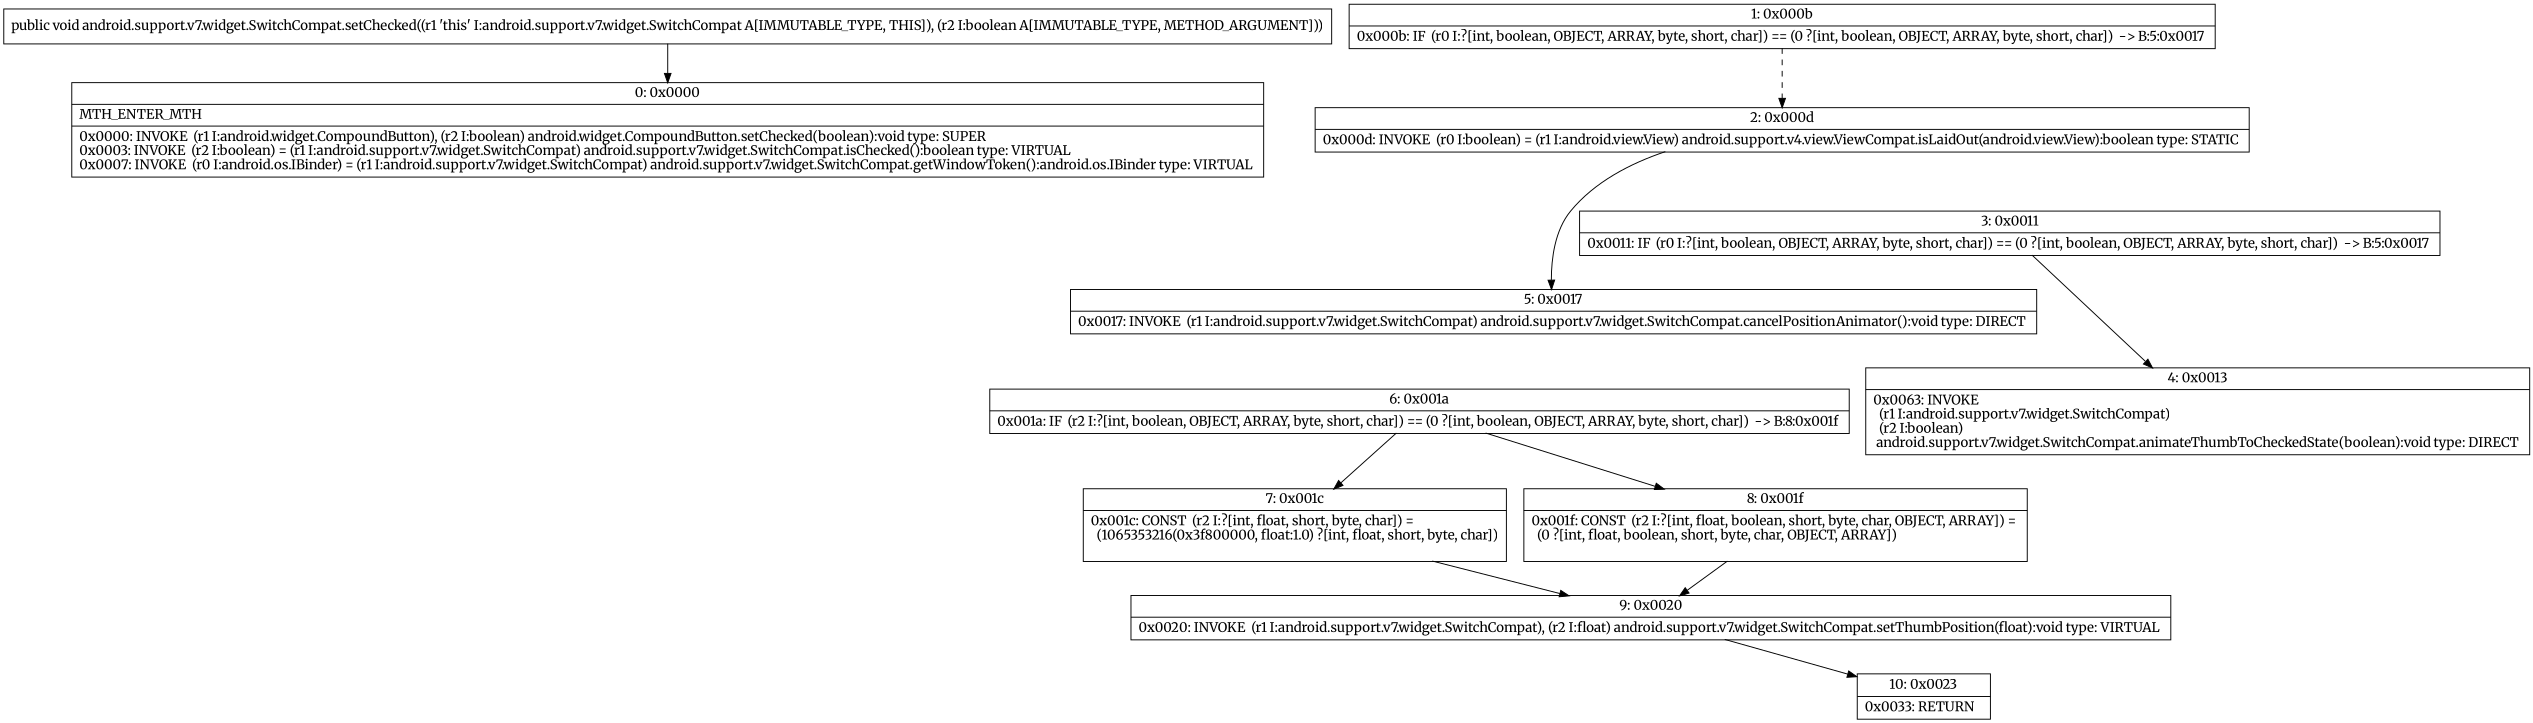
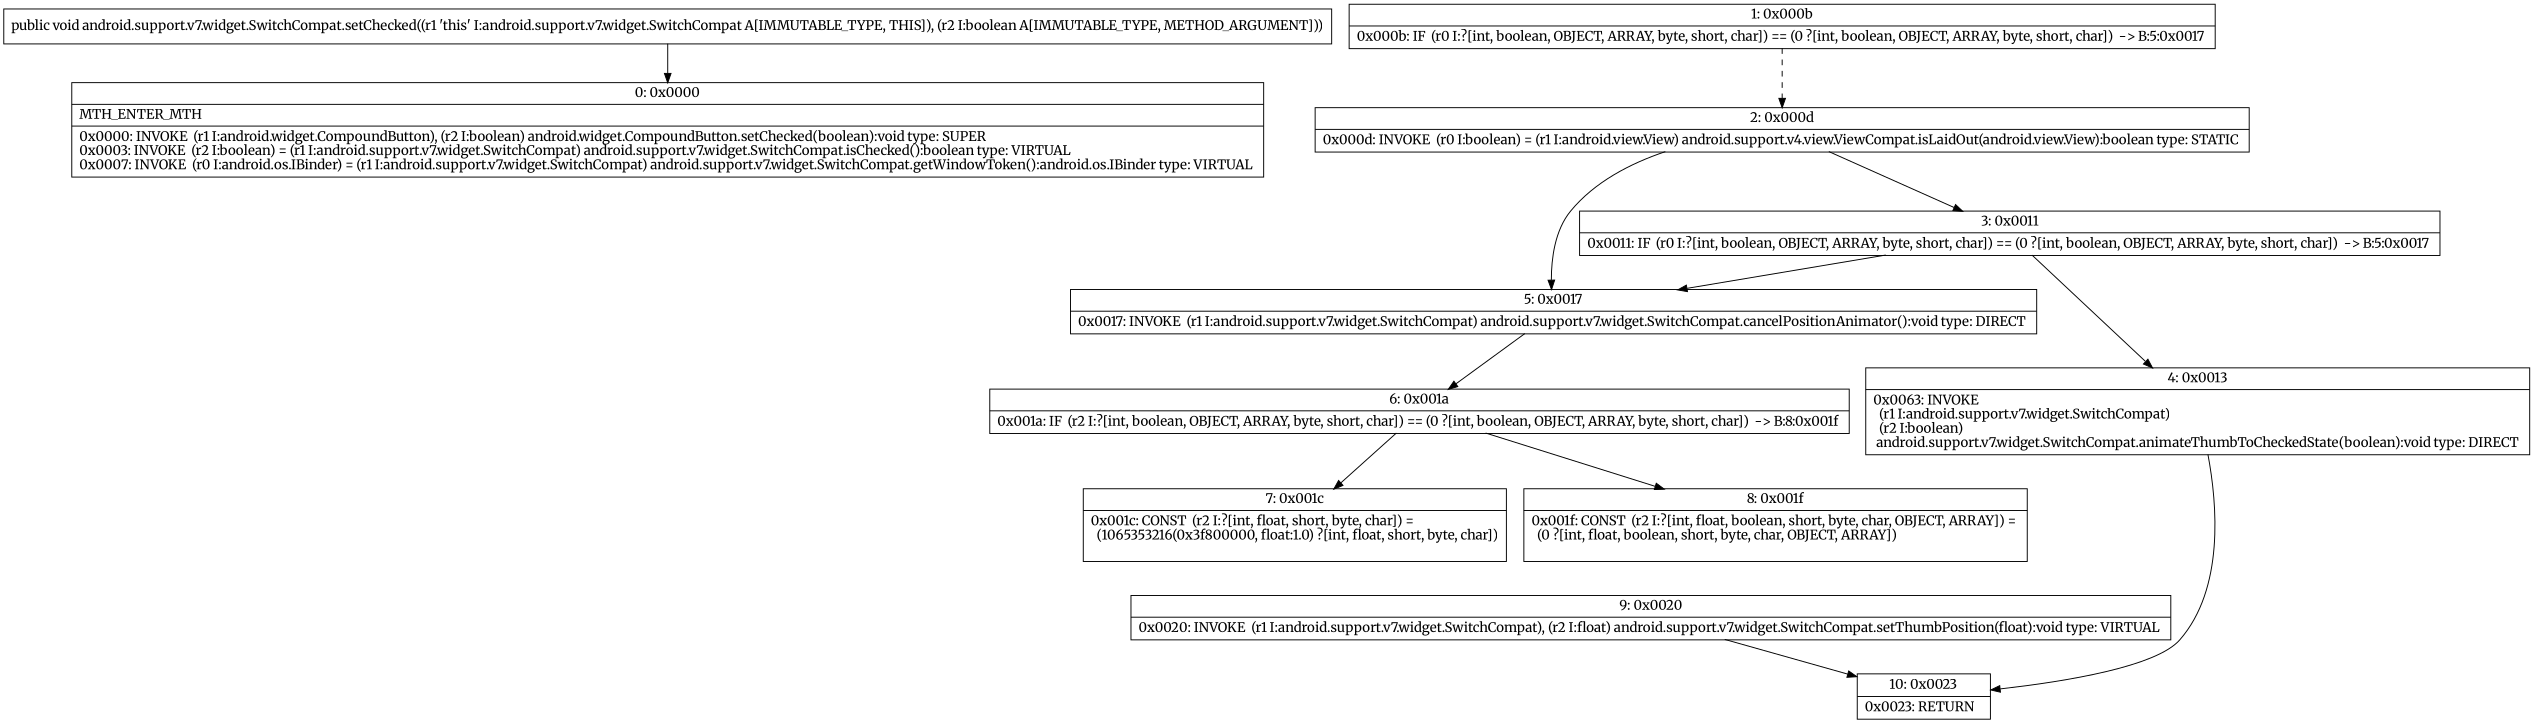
edge "2: 0x000d" -> "3: 0x0011": added
edge "3: 0x0011" -> "5: 0x0017": added
edge "5: 0x0017" -> "6: 0x001a": added
edge "8: 0x001f" -> "9: 0x0020": removed
edge "7: 0x001c" -> "9: 0x0020": removed
edge "4: 0x0013" -> "10: 0x0023": added
node "10: 0x0023": text "0x0033: RETURN" -> "0x0023: RETURN"
